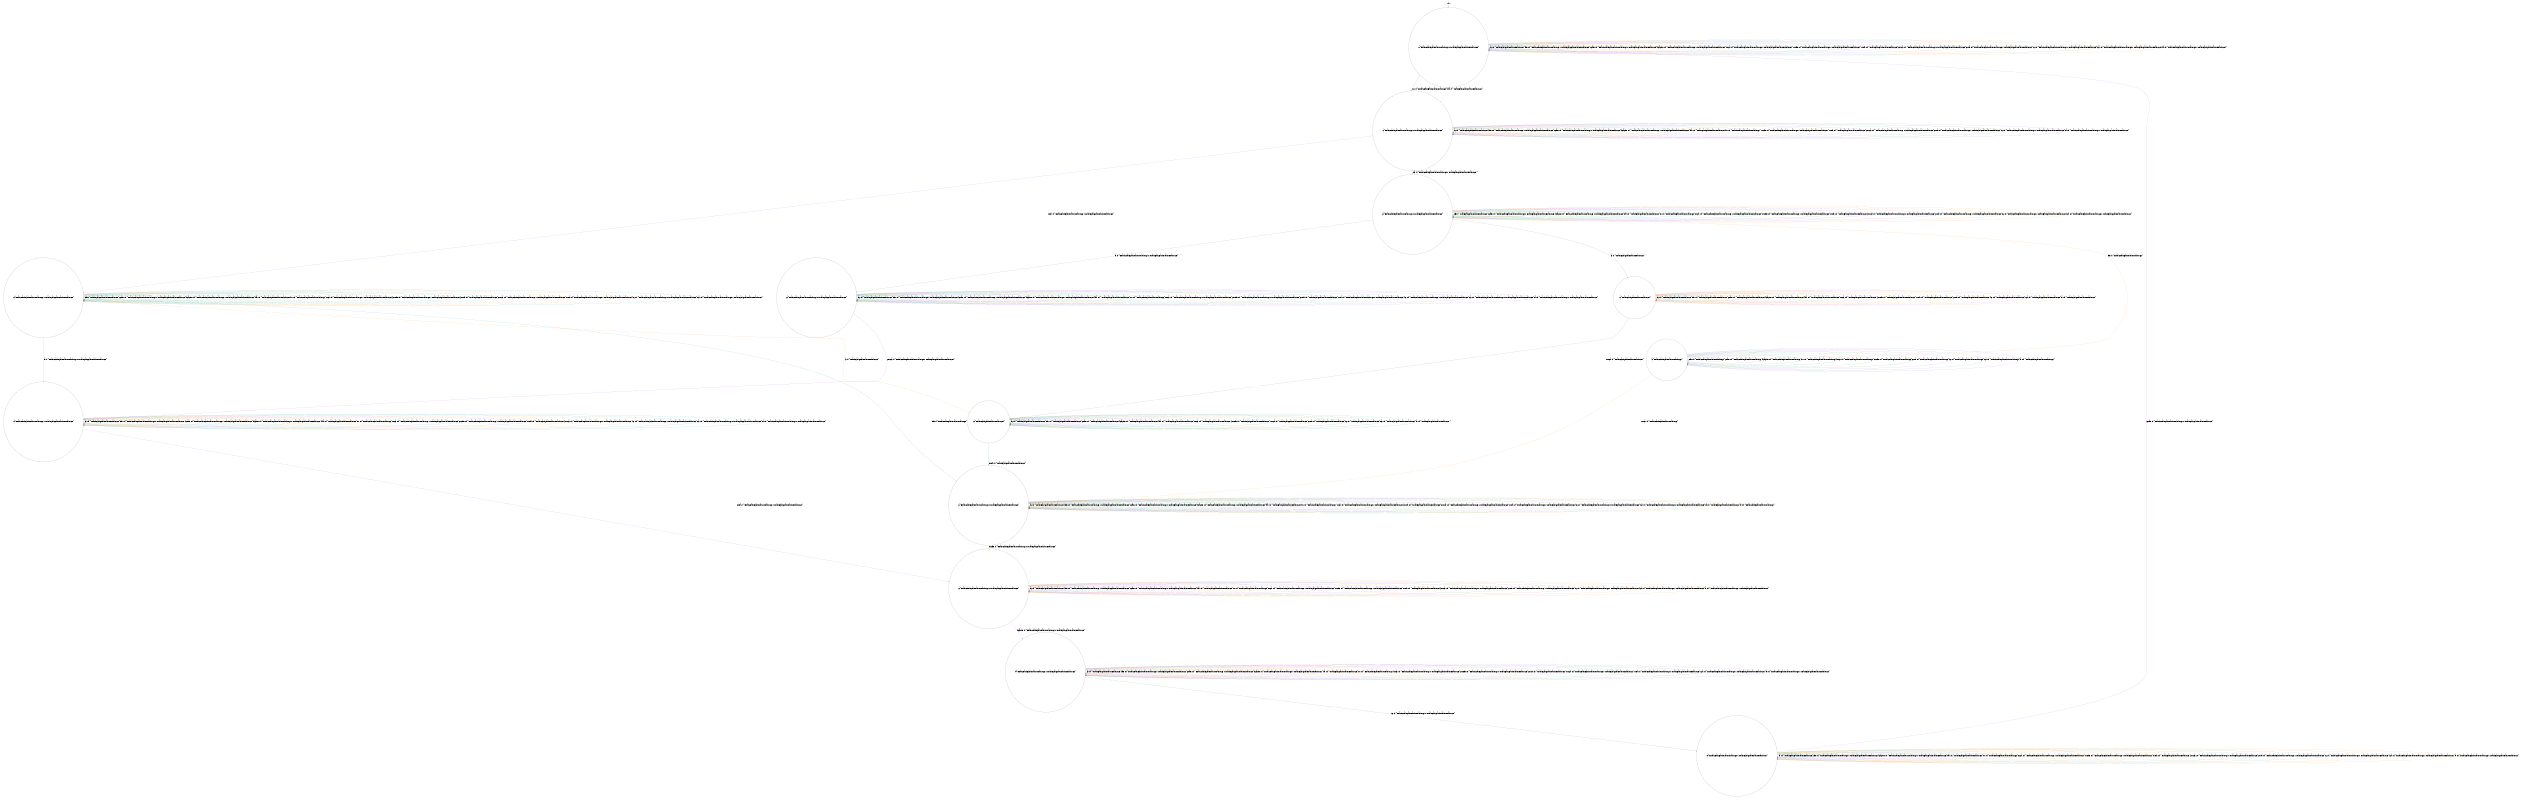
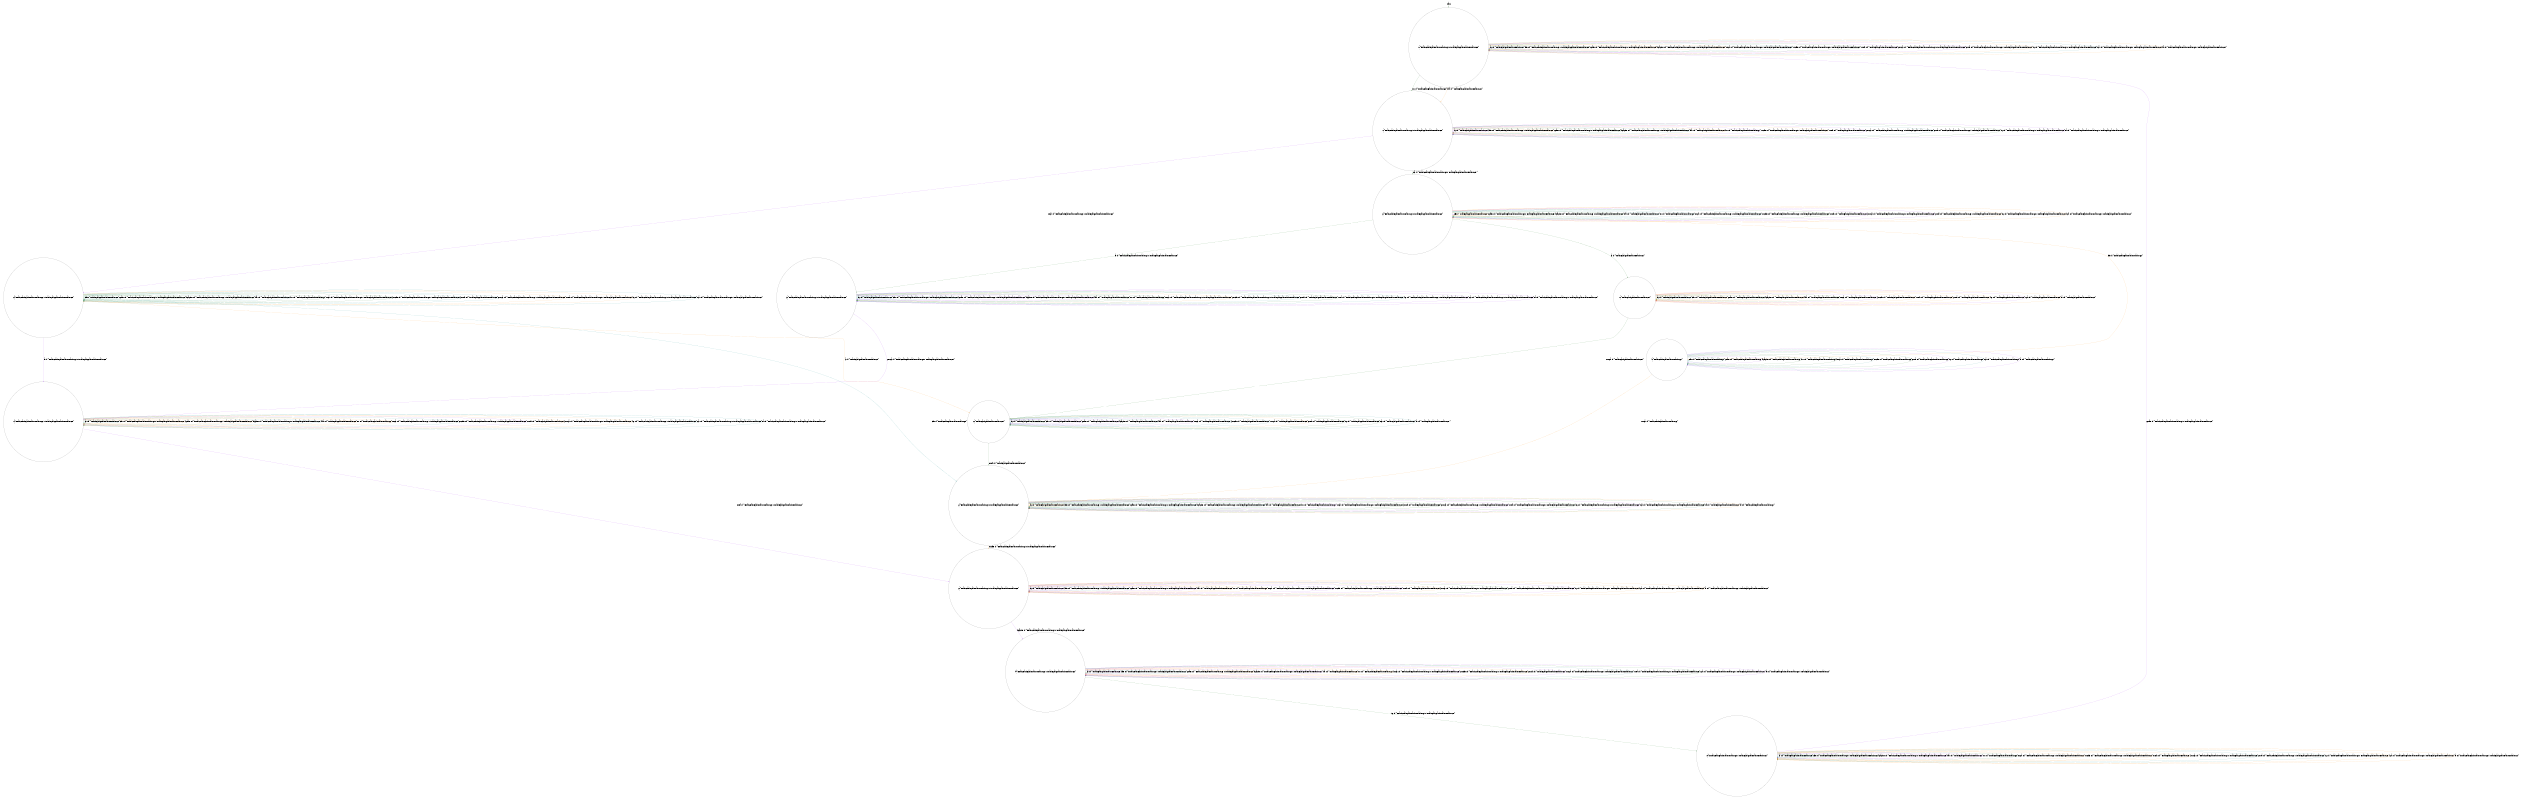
node "__start0": label "__start0" -> "__start5"
